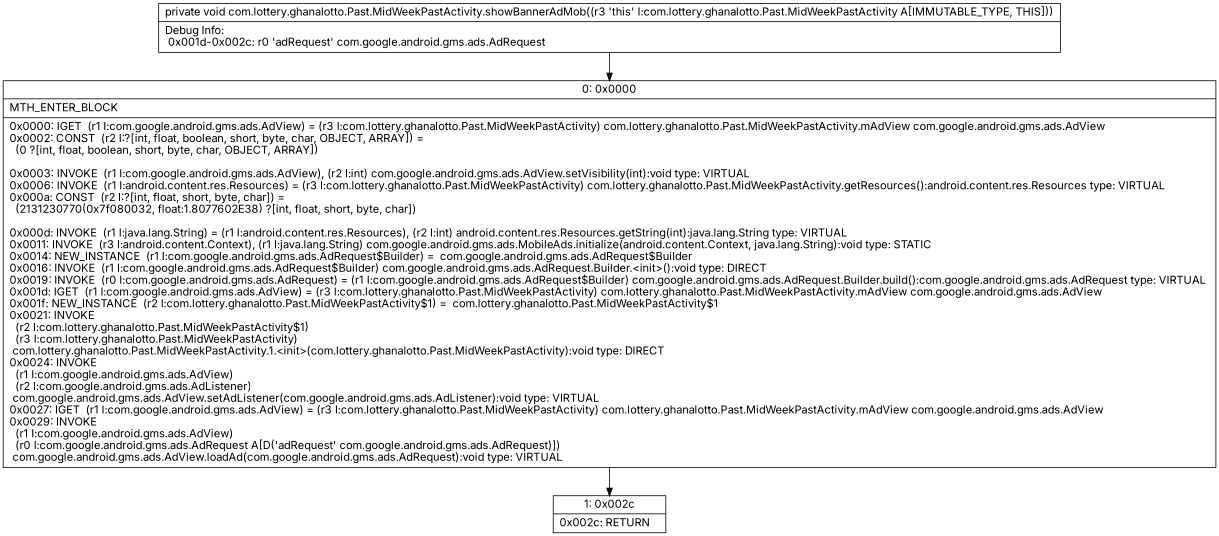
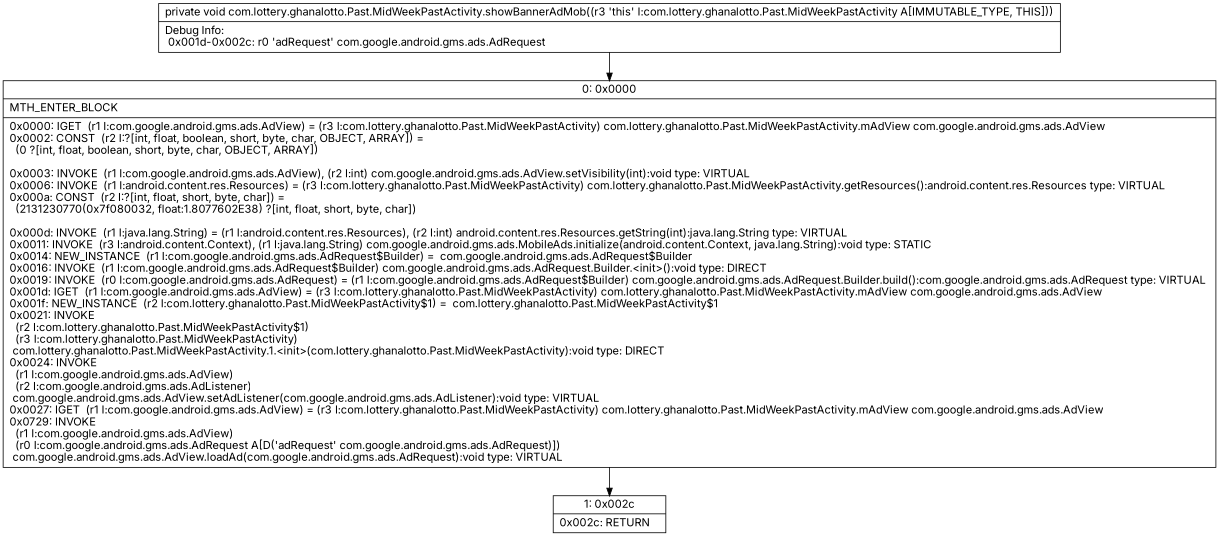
node "0: 0x0000": text "0x0029: INVOKE" -> "0x0729: INVOKE"
